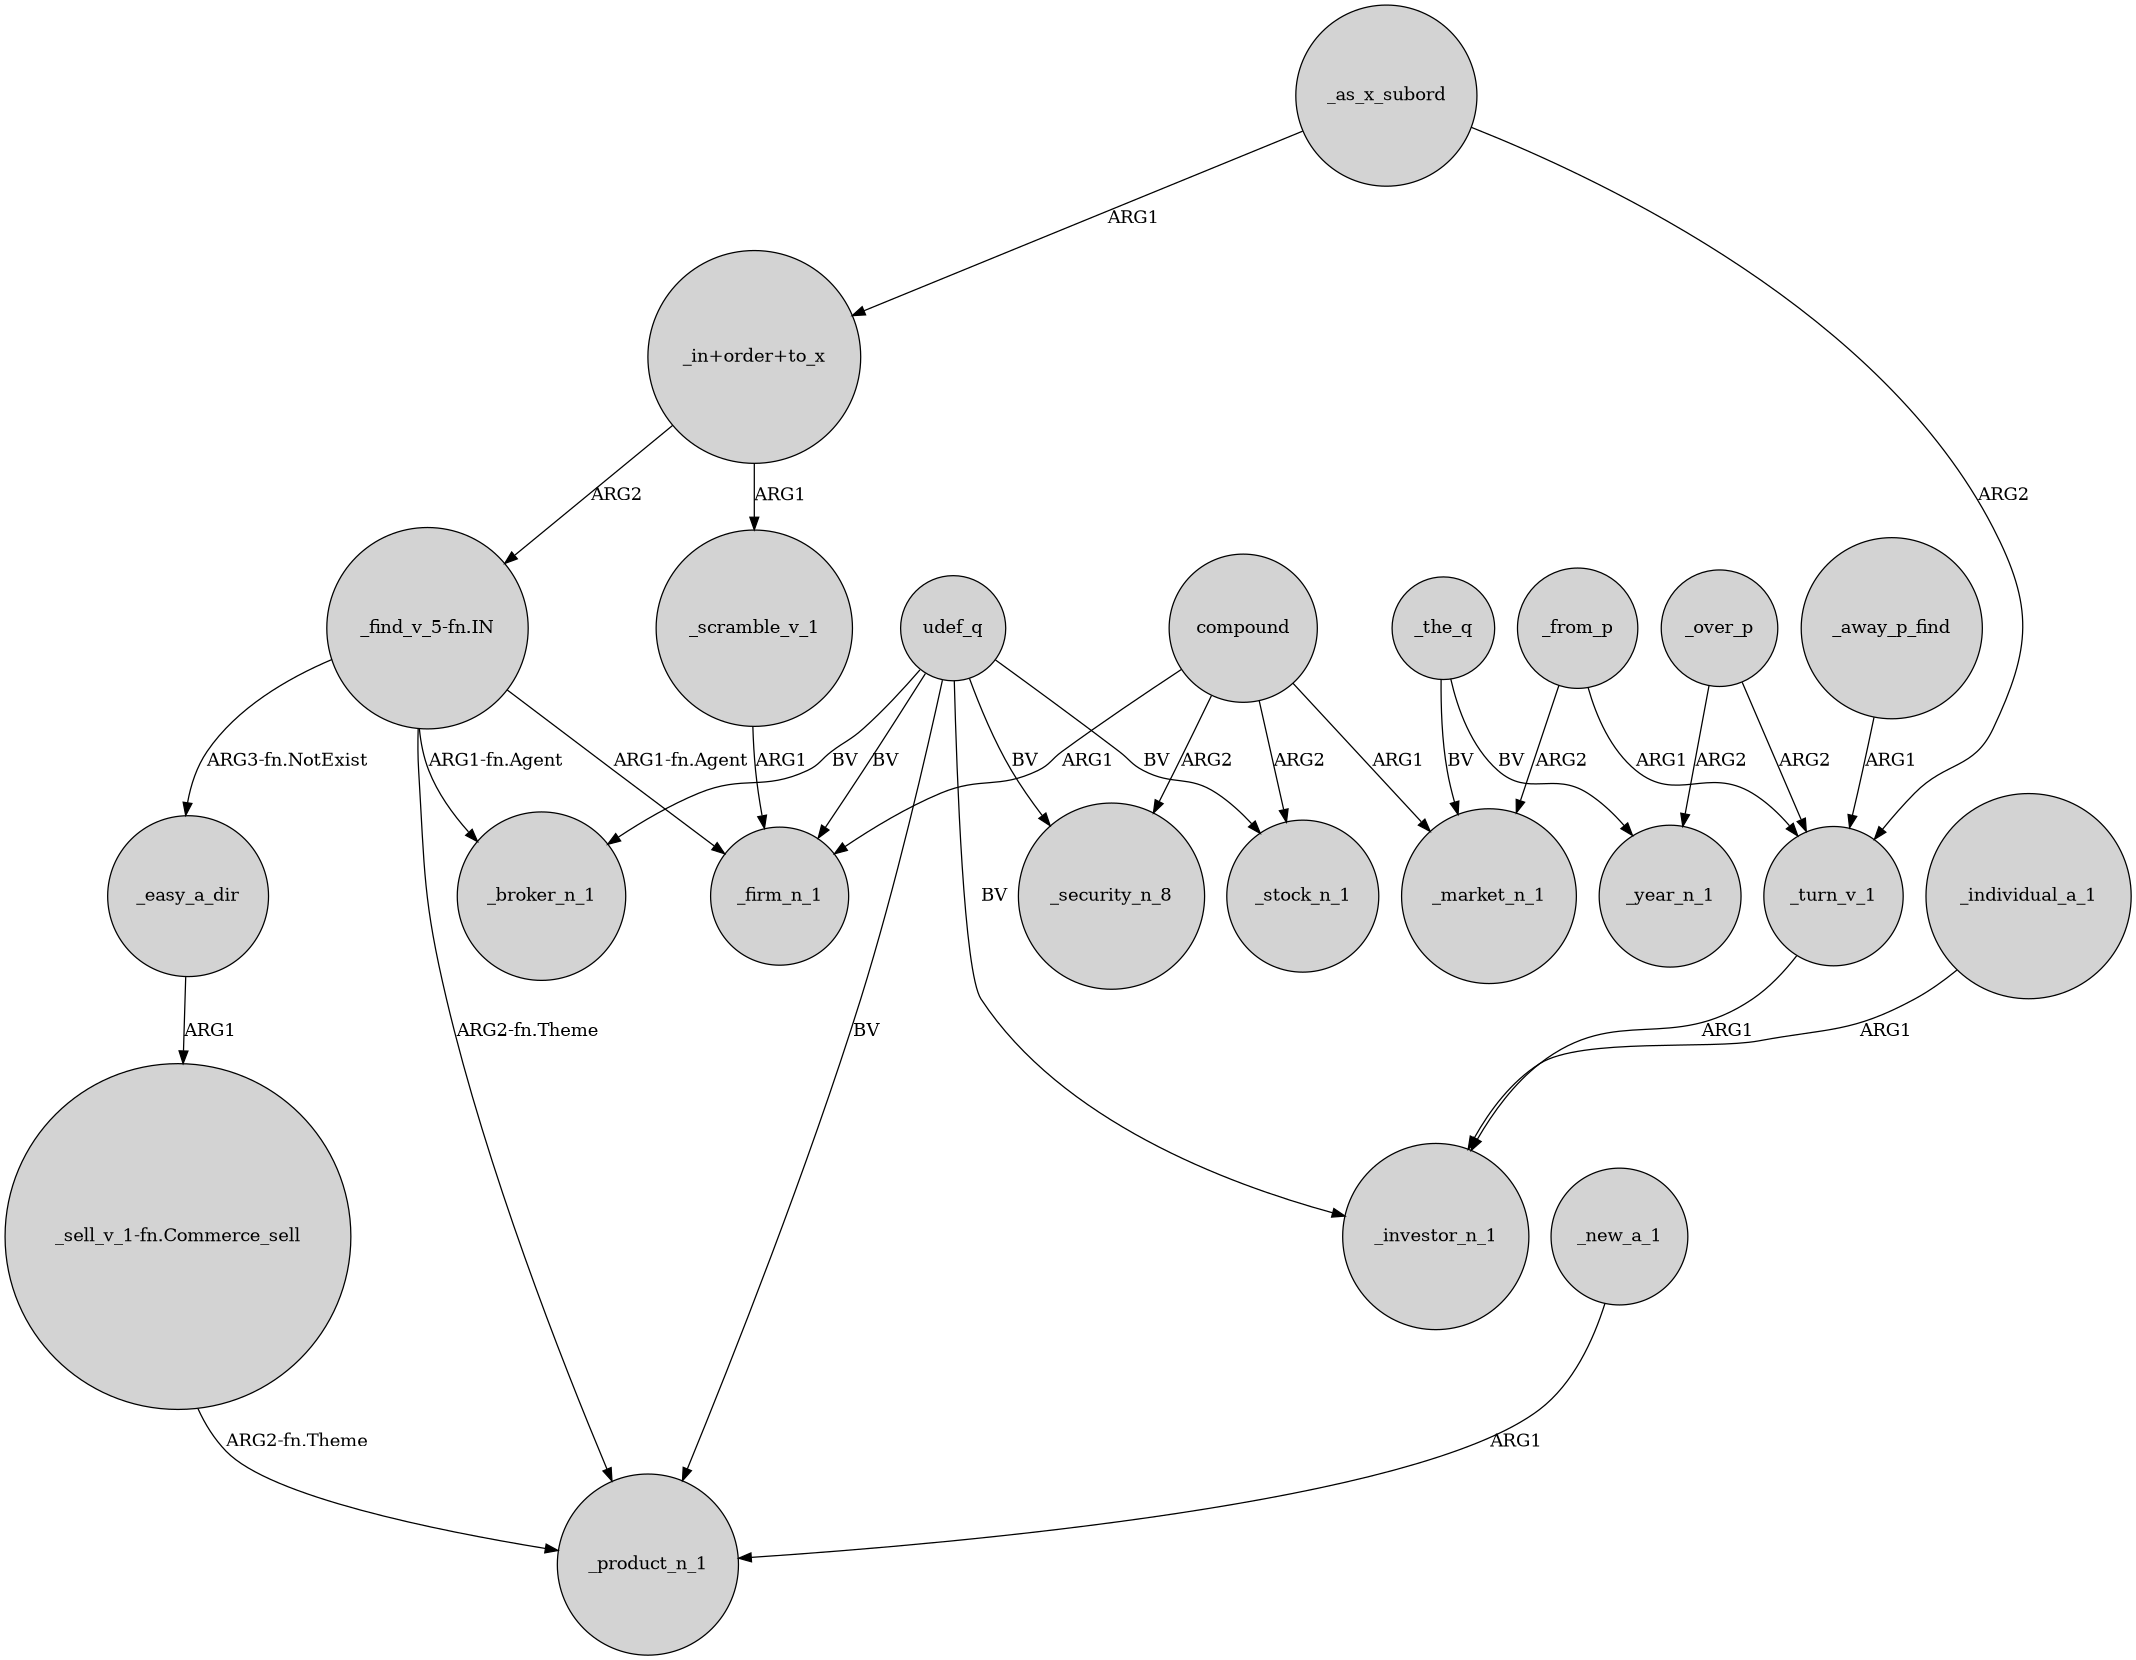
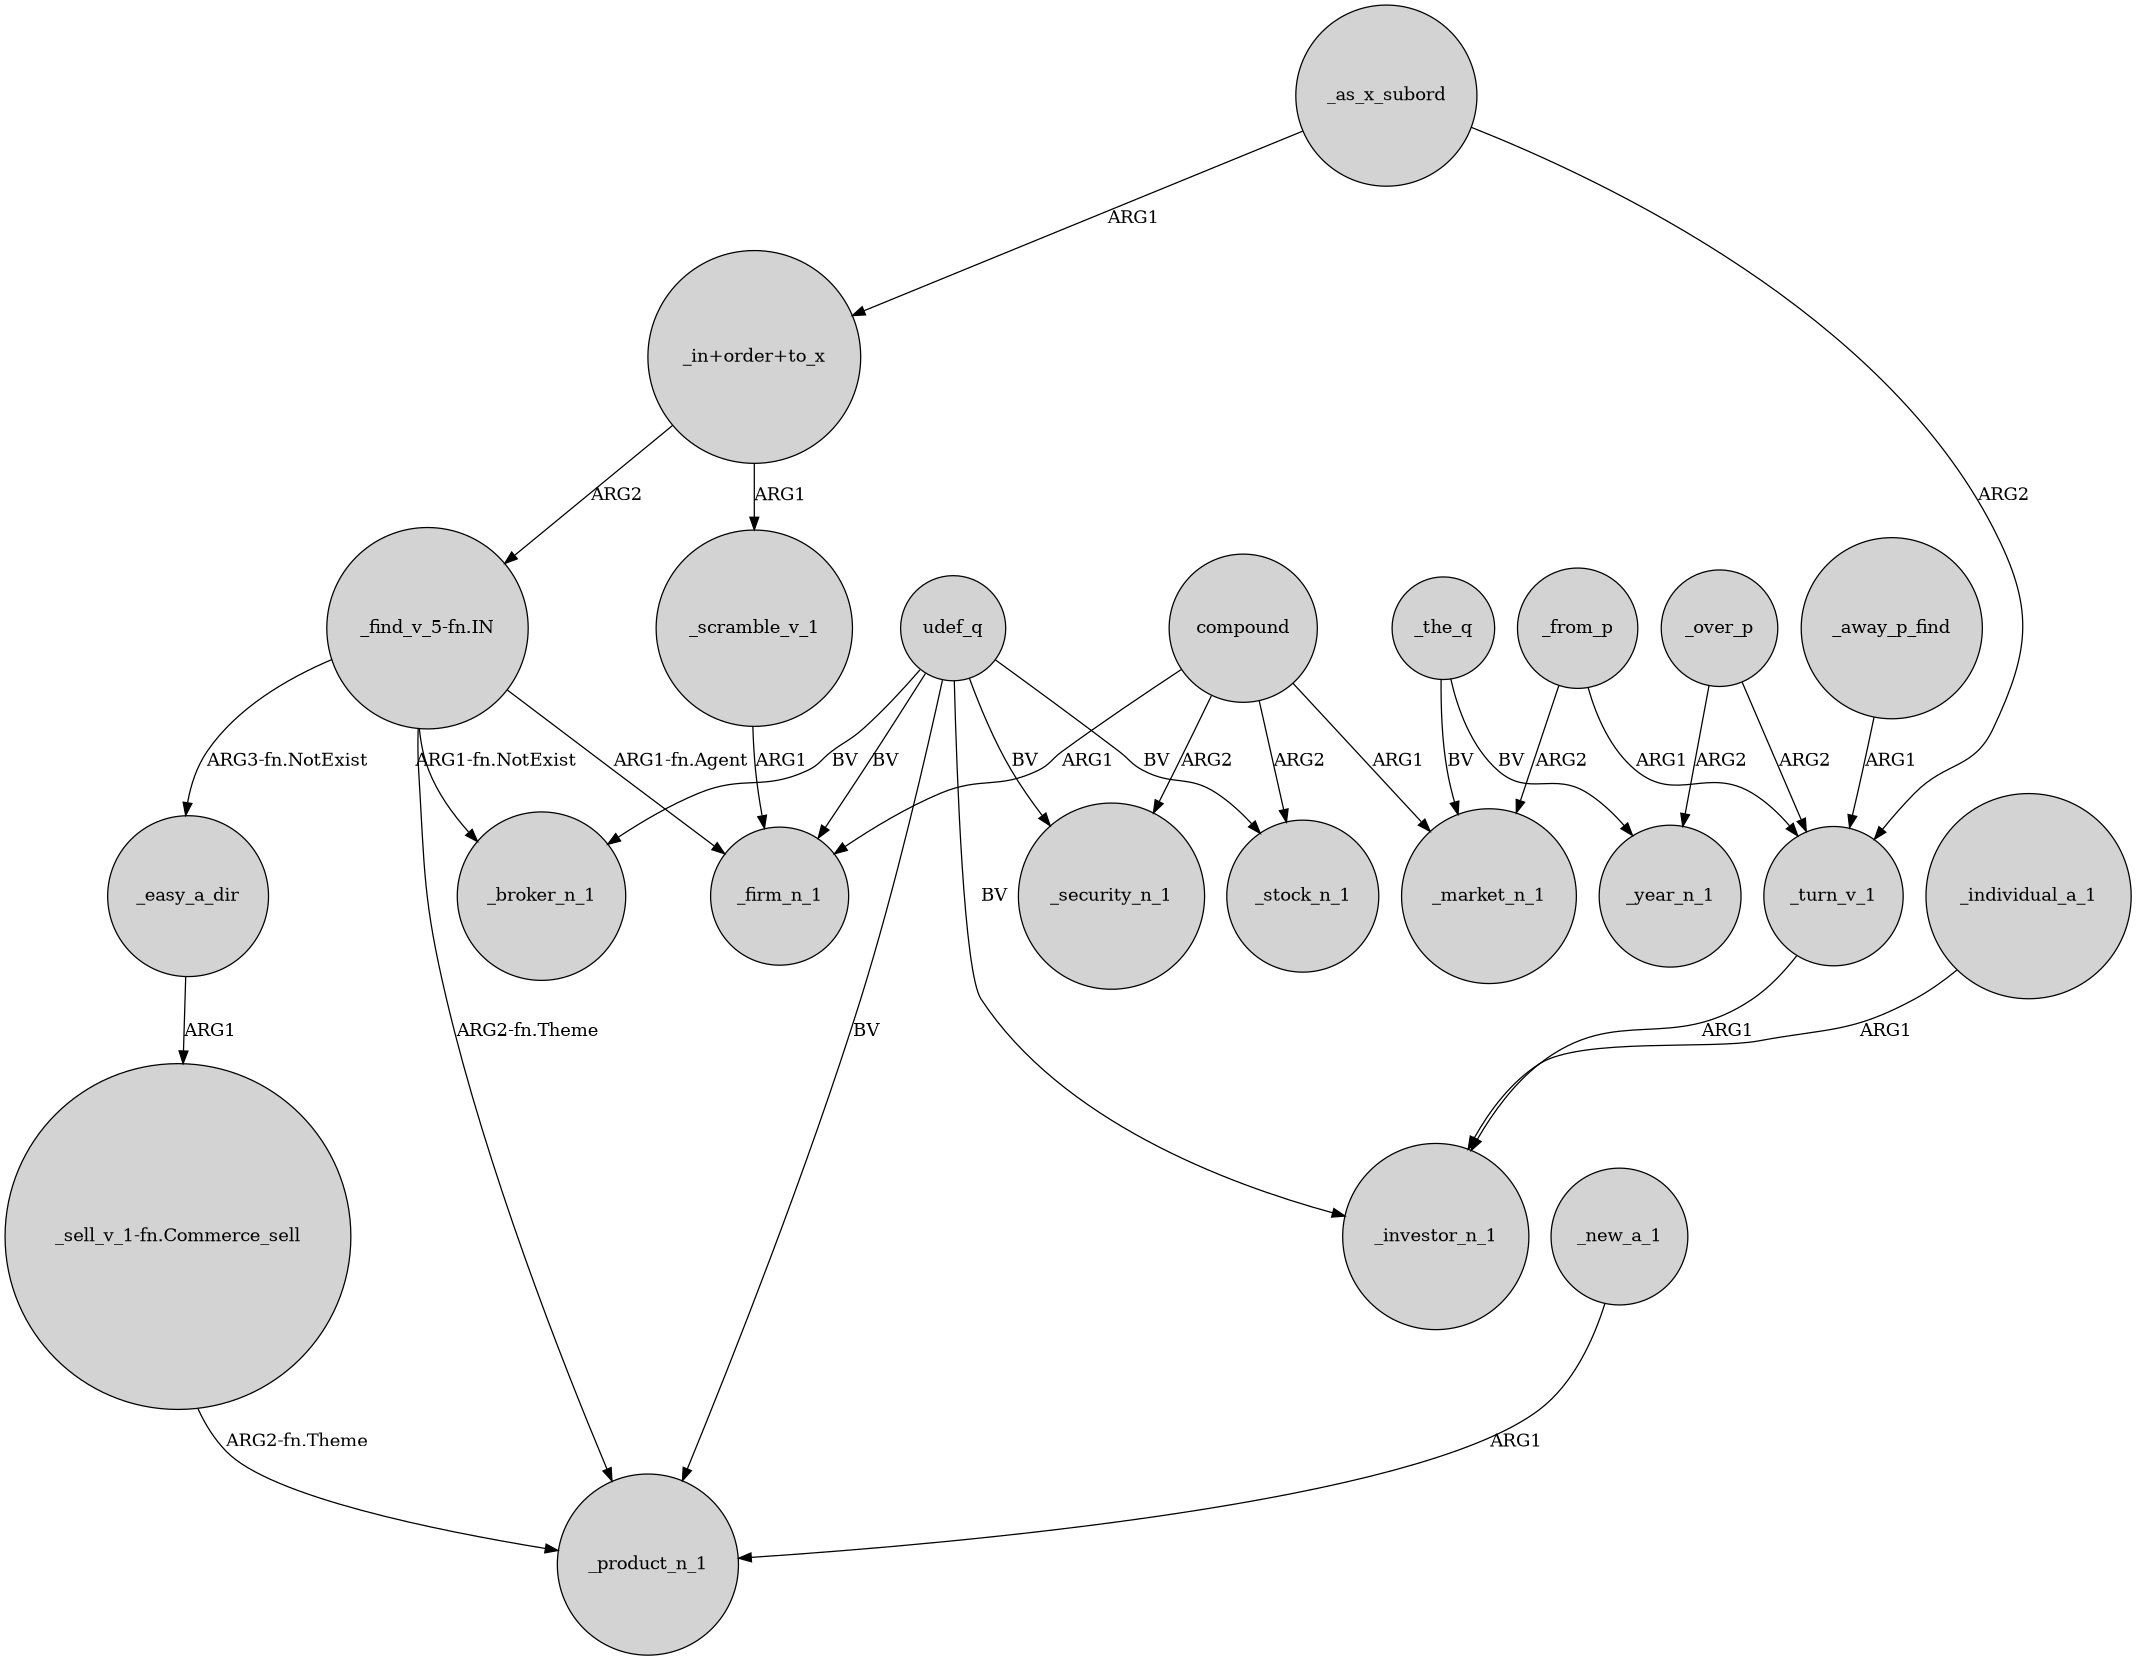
edge "_find_v_5-fn.IN" -> "_broker_n_1": label "ARG1-fn.Agent" -> "ARG1-fn.NotExist"
node "_security_n_8": label "_security_n_8" -> "_security_n_1"
